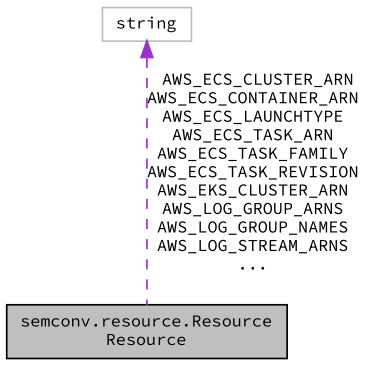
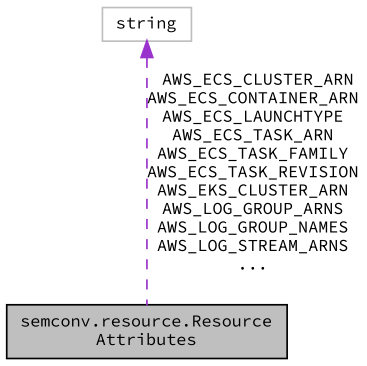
node "semconv.resource.Resource Resource": label "semconv.resource.Resource Resource" -> "semconv.resource.Resource Attributes"
